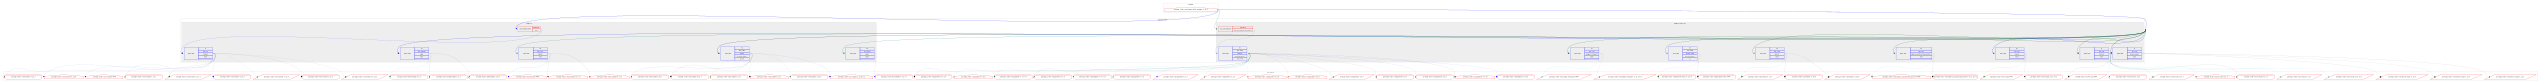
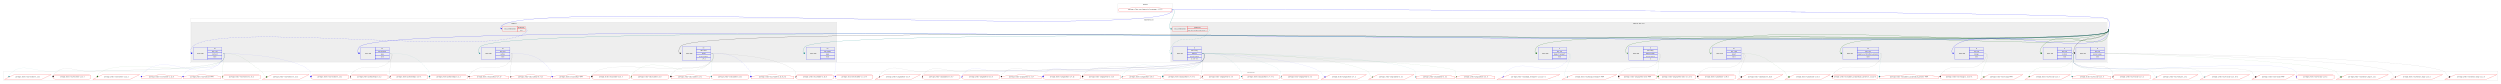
node "portage://dev-ros/rostest-1.13.1": removed
